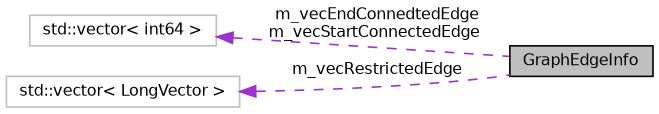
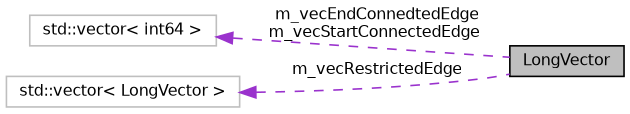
node "GraphEdgeInfo": label "GraphEdgeInfo" -> "LongVector"
